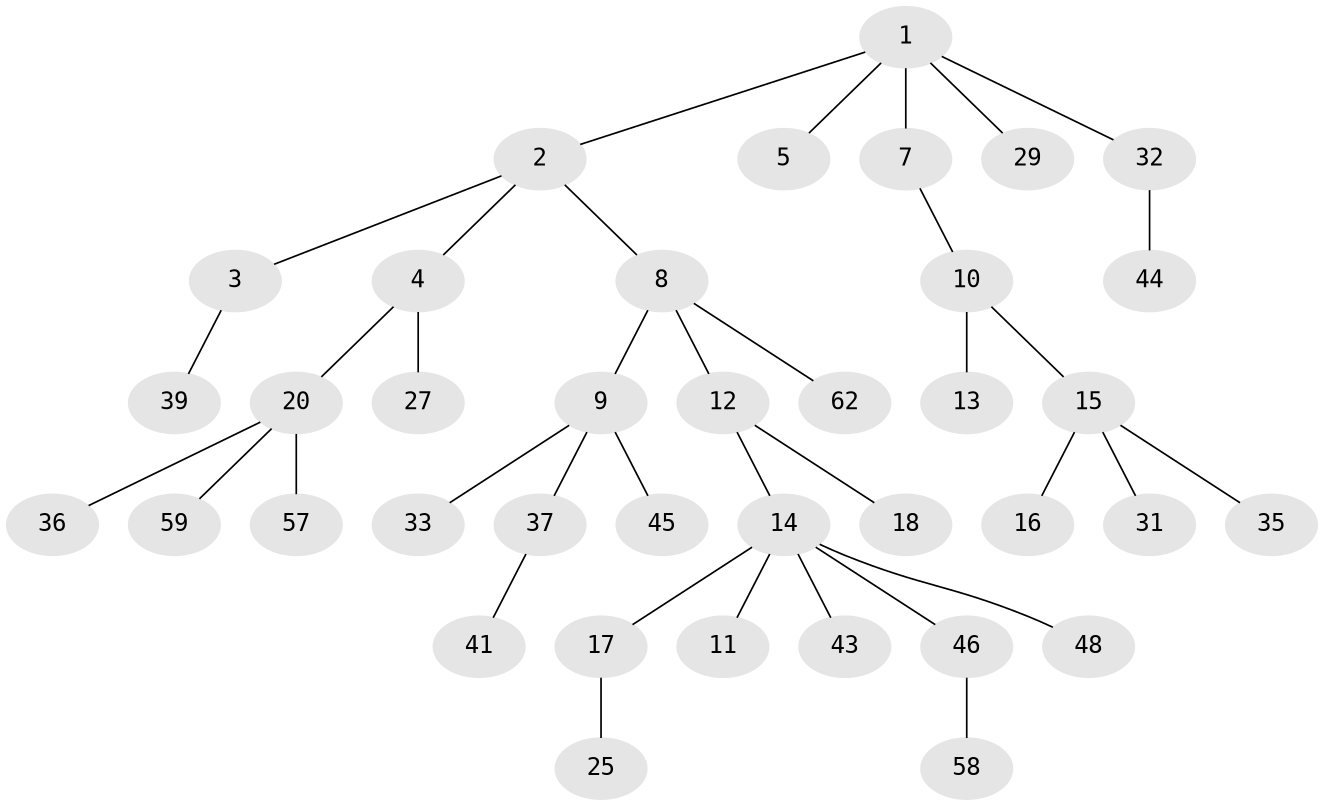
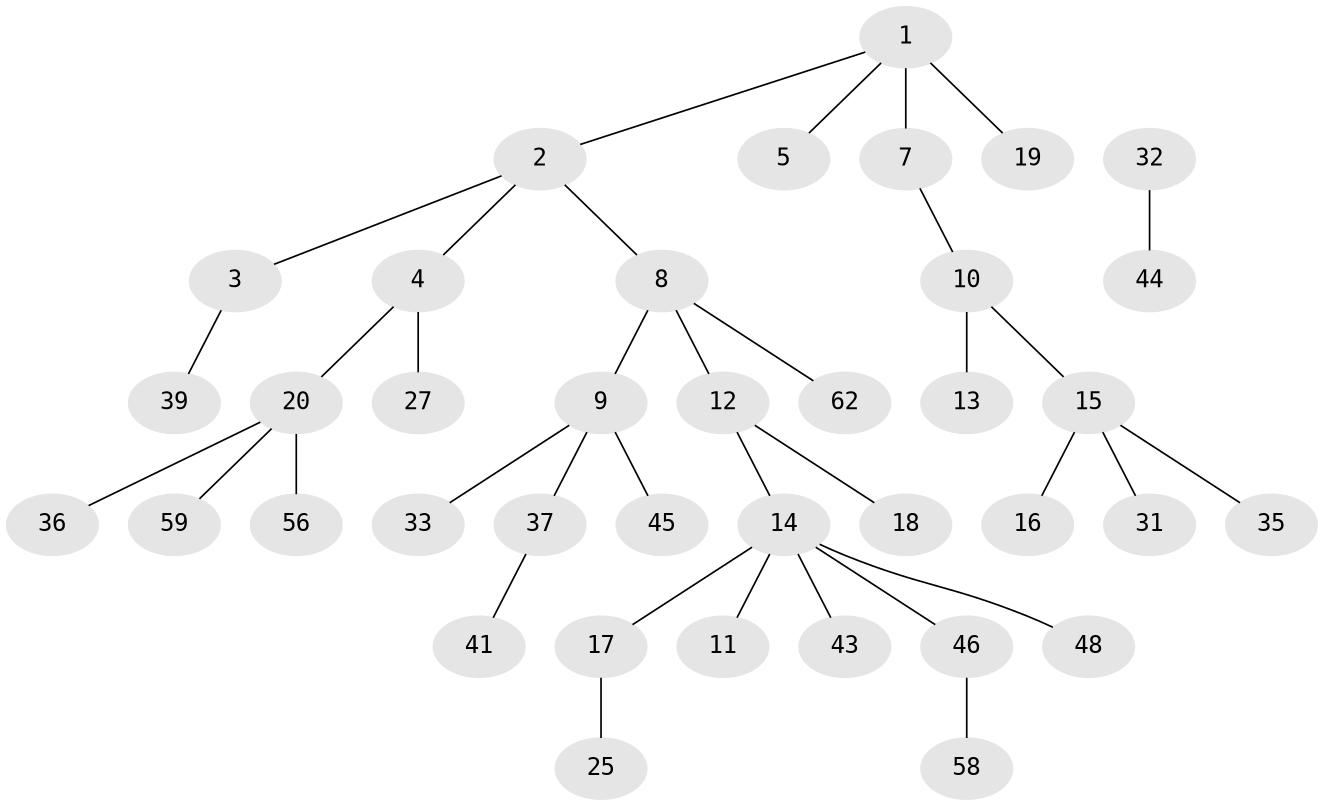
edge "1" -- "32": removed
node "29": label "29" -> "19"
node "57": label "57" -> "56"
